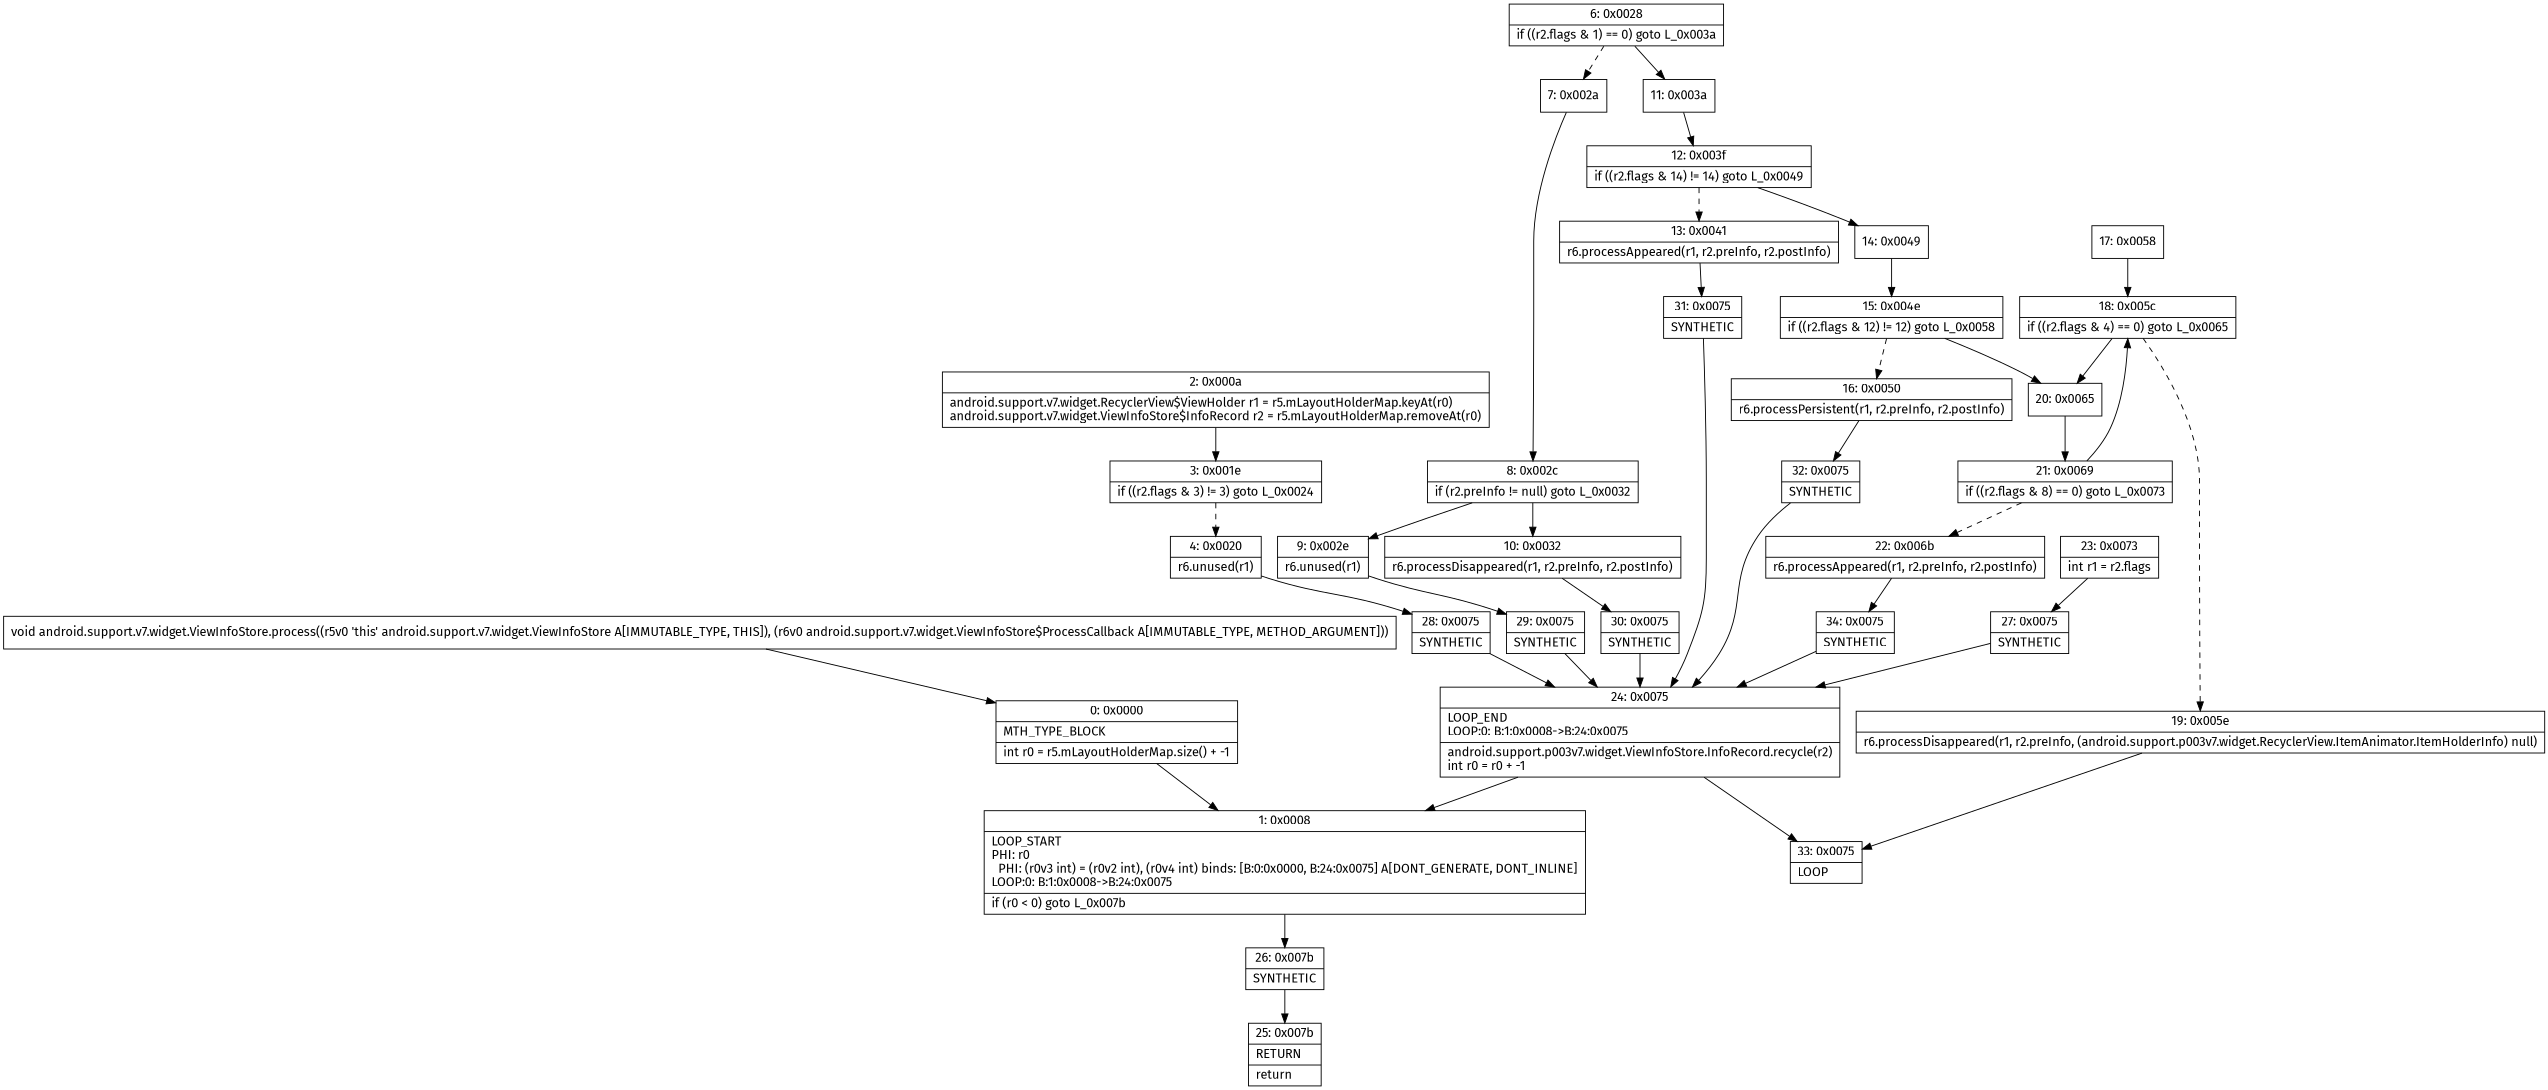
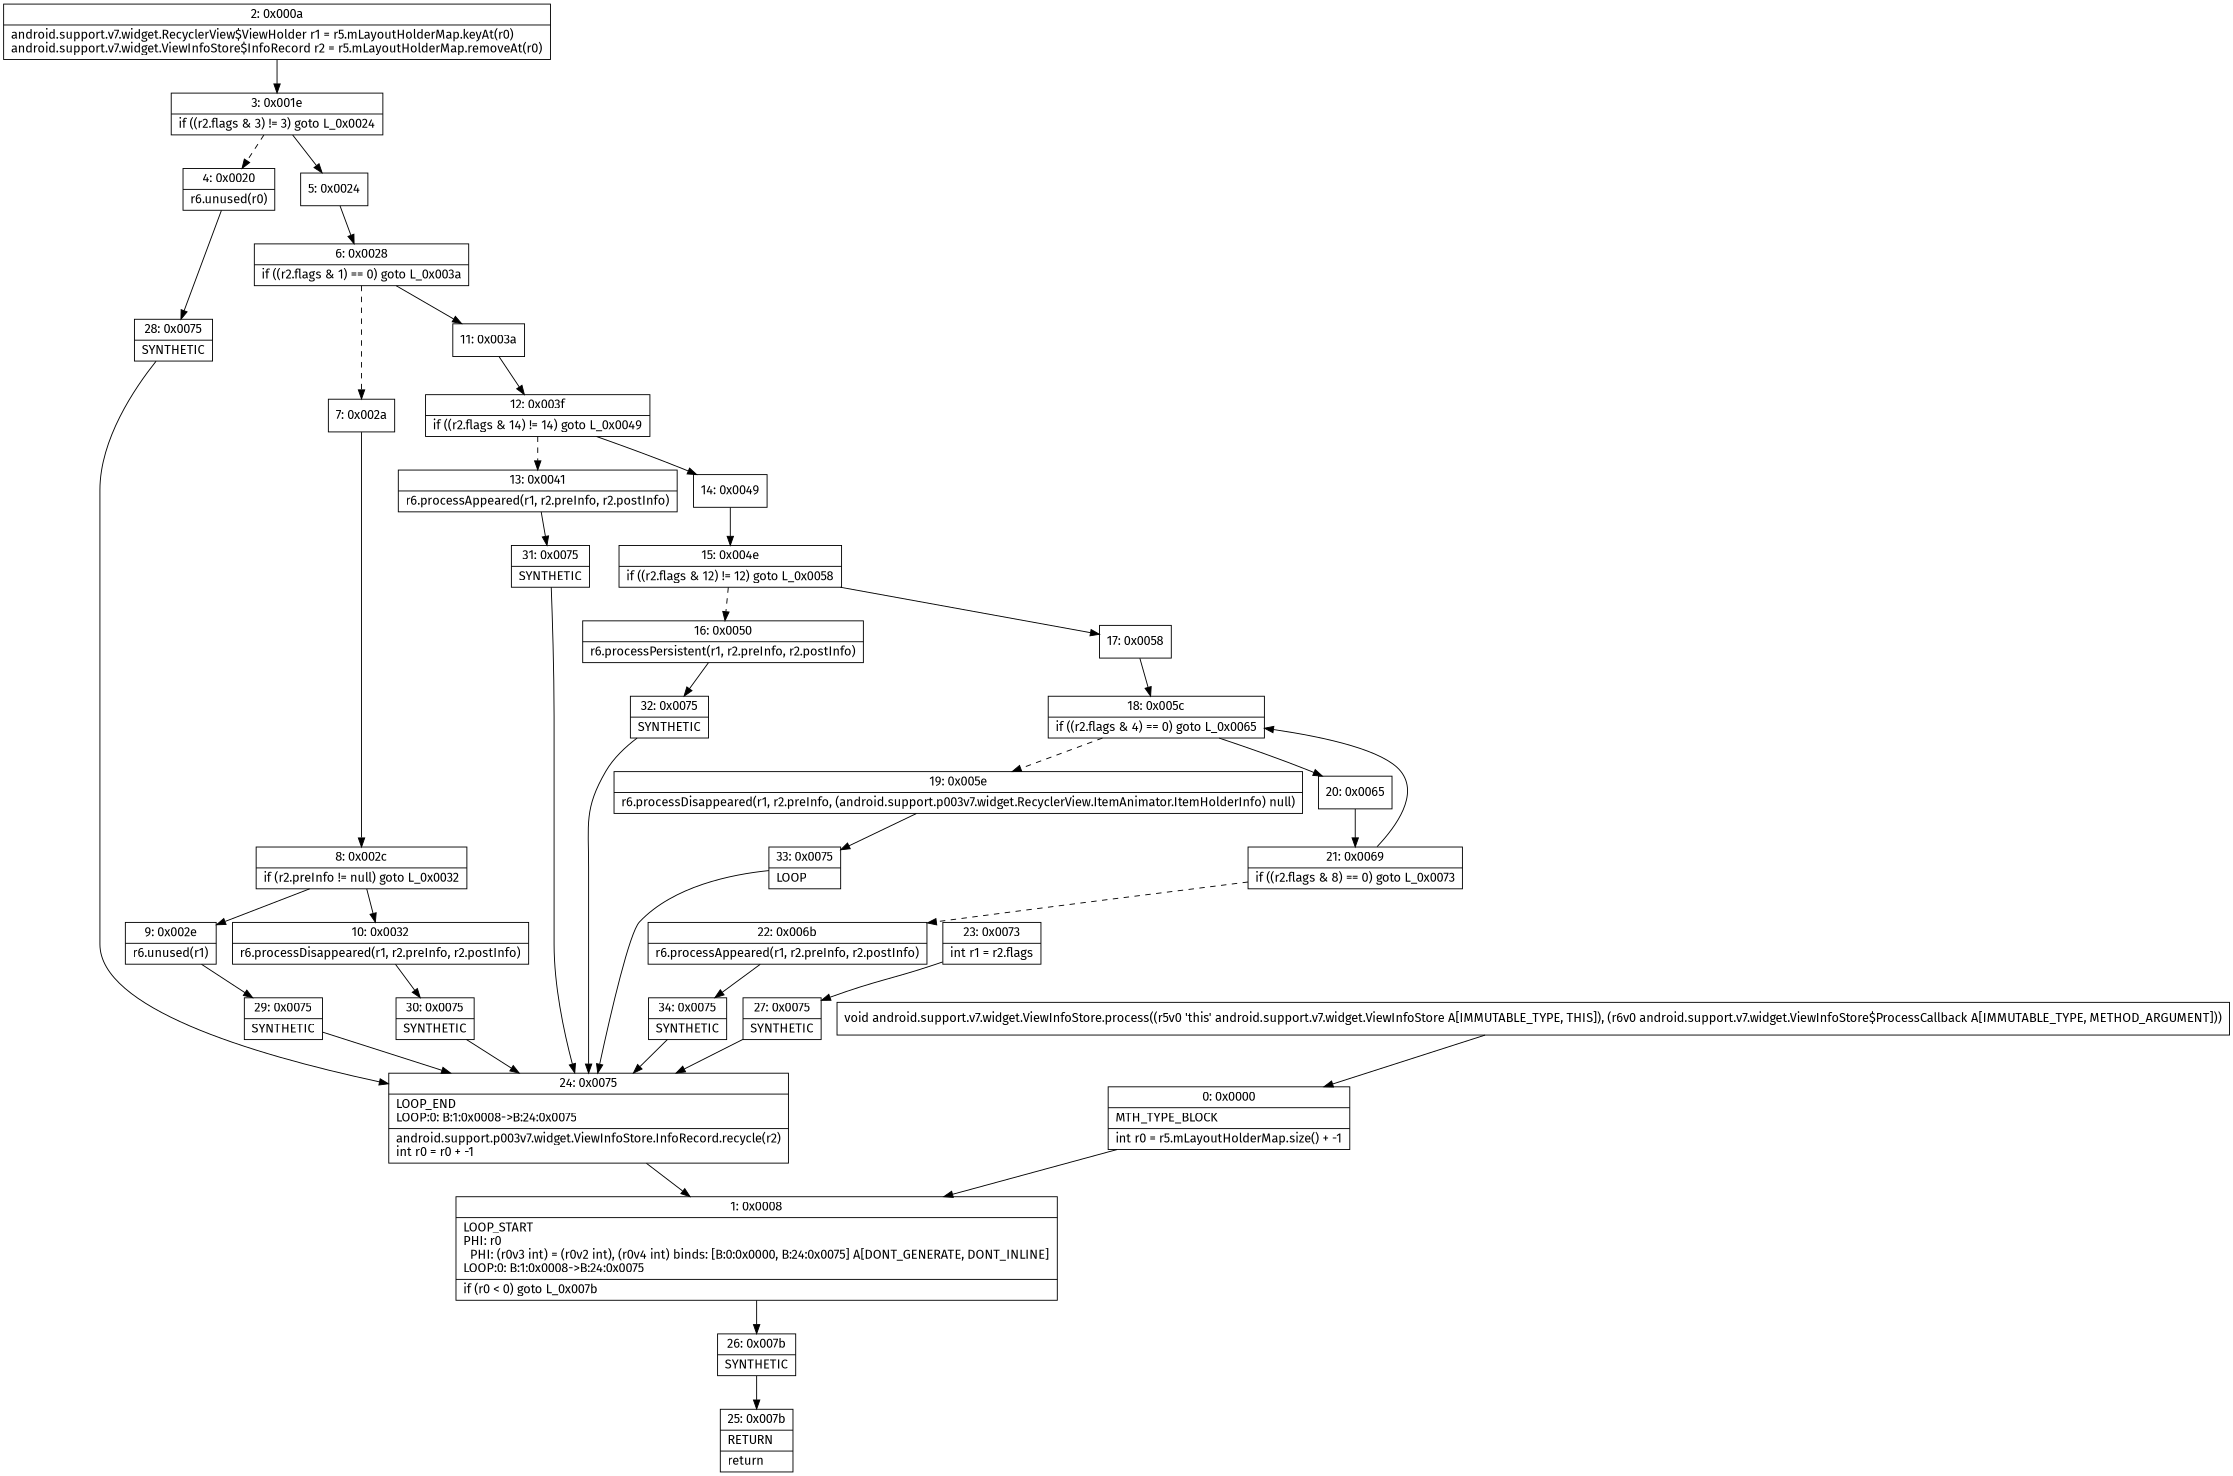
node "5: 0x0024": added
edge "15: 0x004e" -> "20: 0x0065": now "15: 0x004e" -> "17: 0x0058"
node "4: 0x0020": text "r6.unused(r1)" -> "r6.unused(r0)"
edge "24: 0x0075" -> "33: 0x0075": reversed
